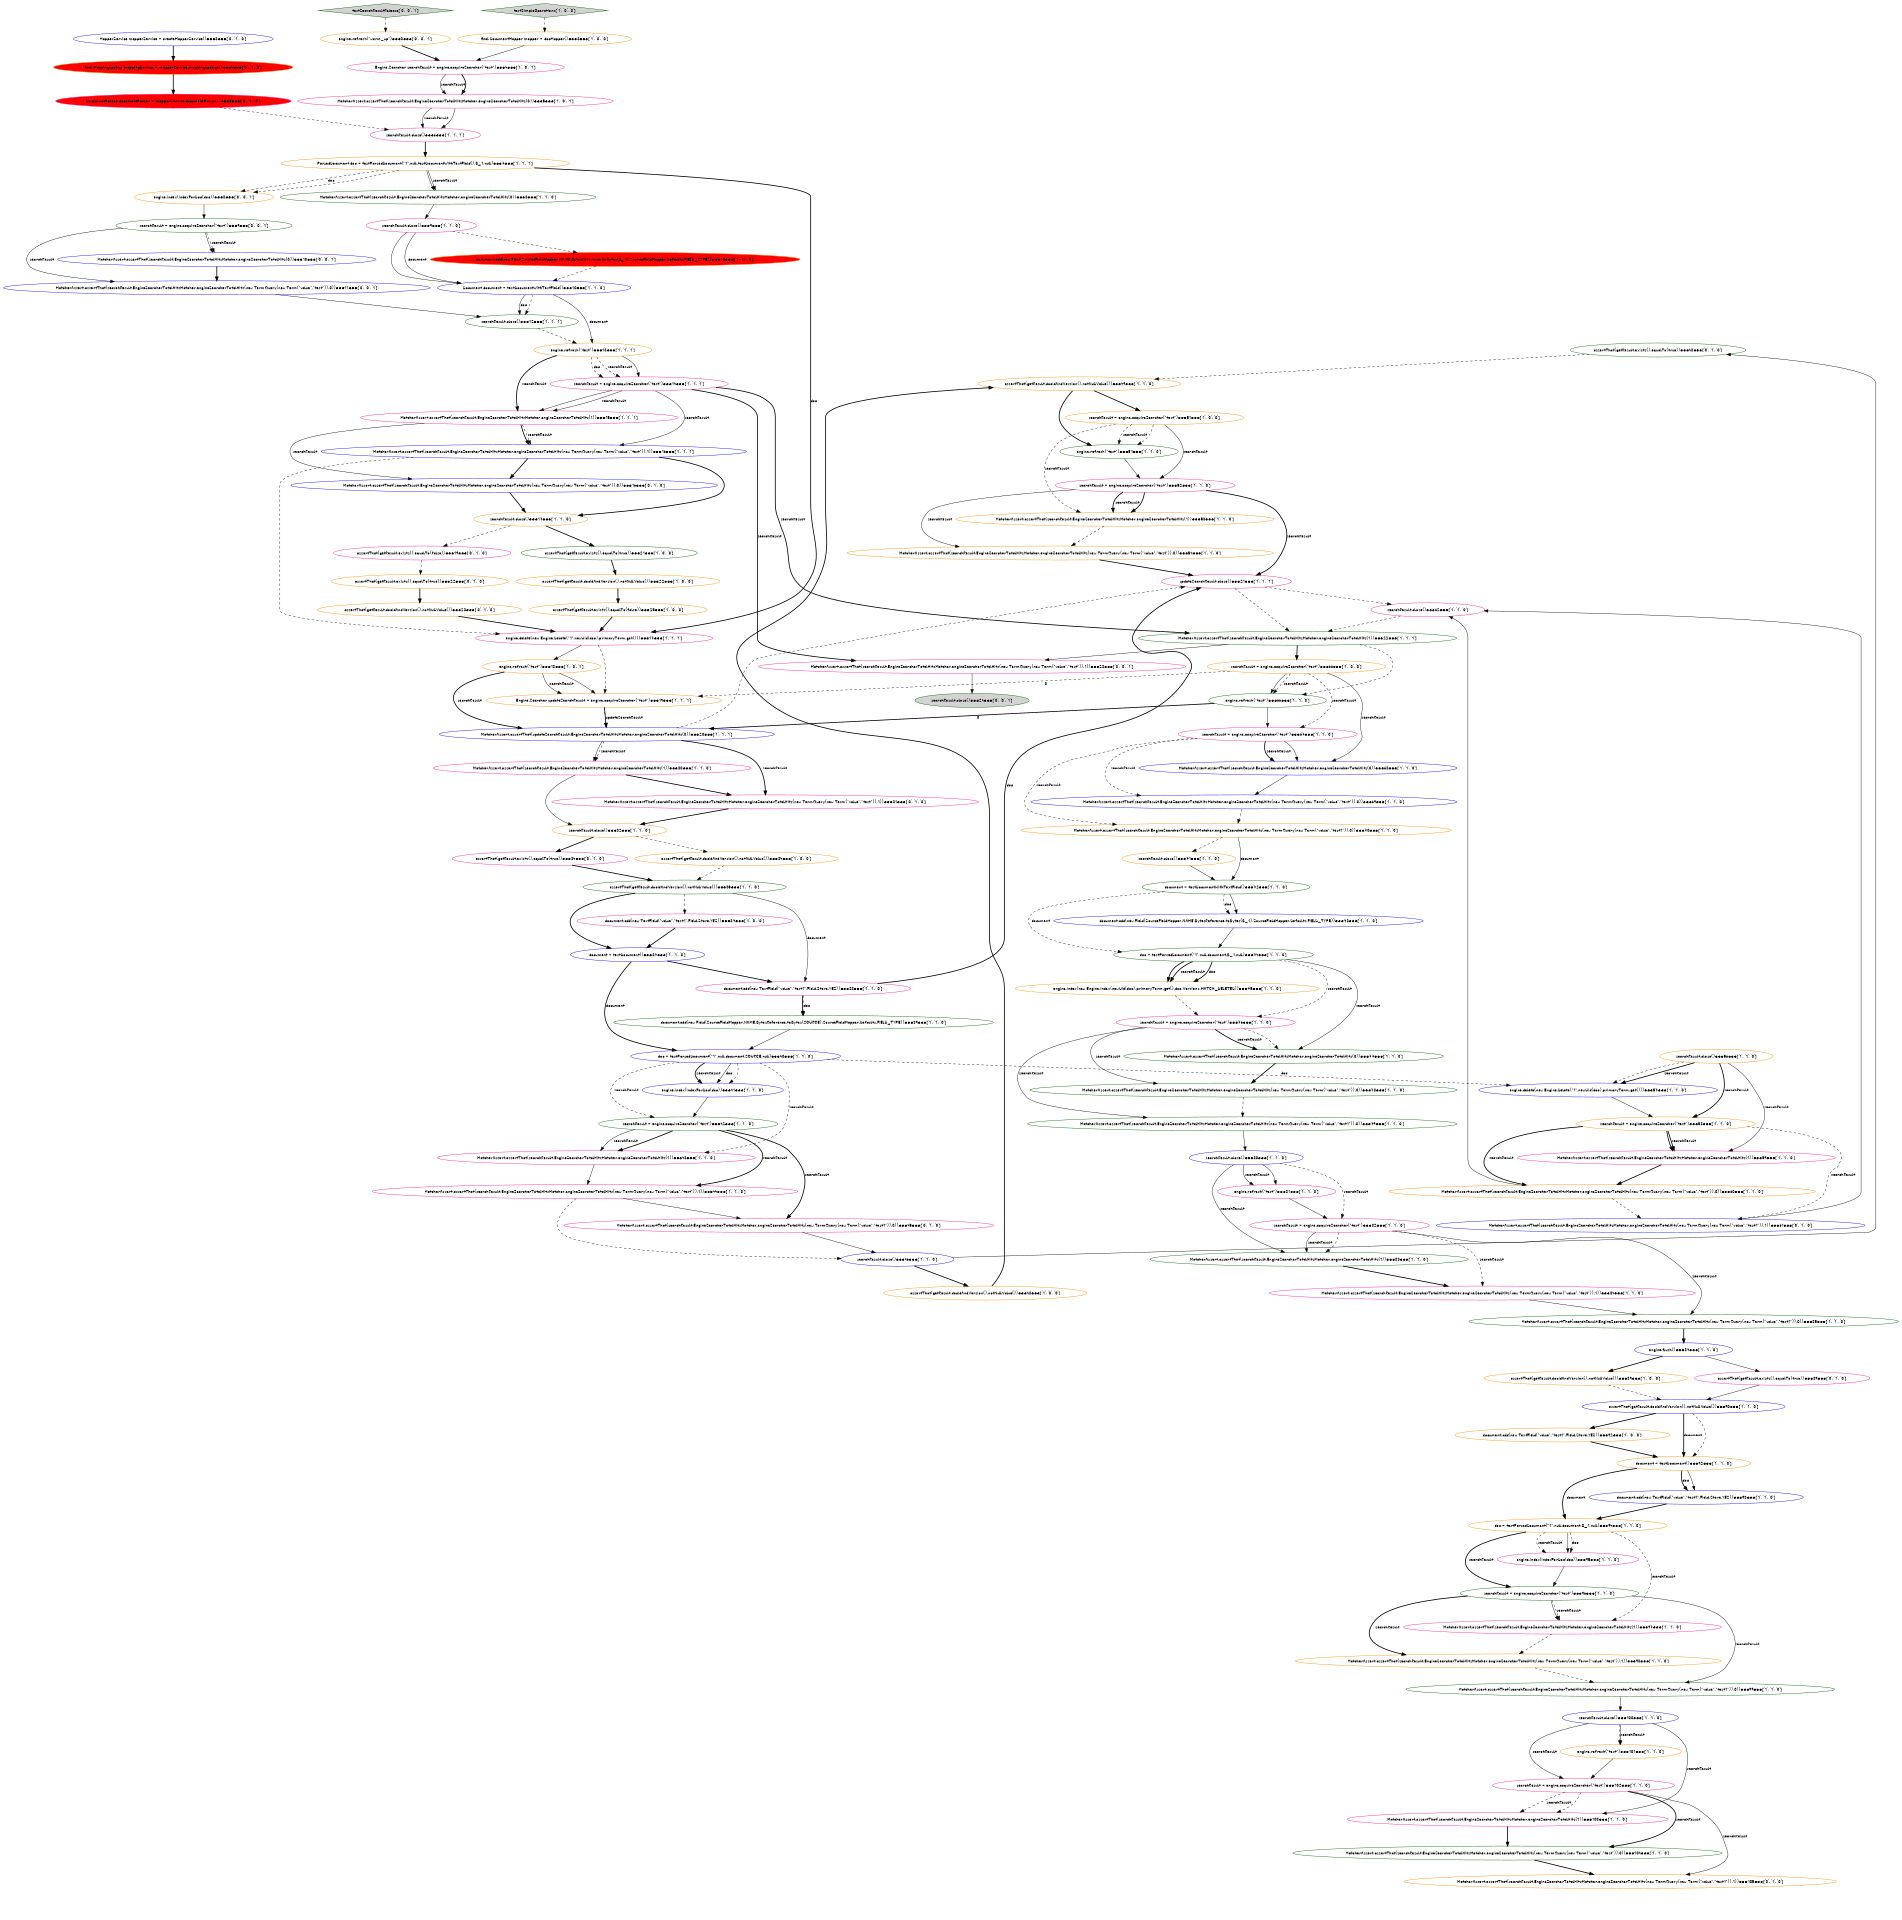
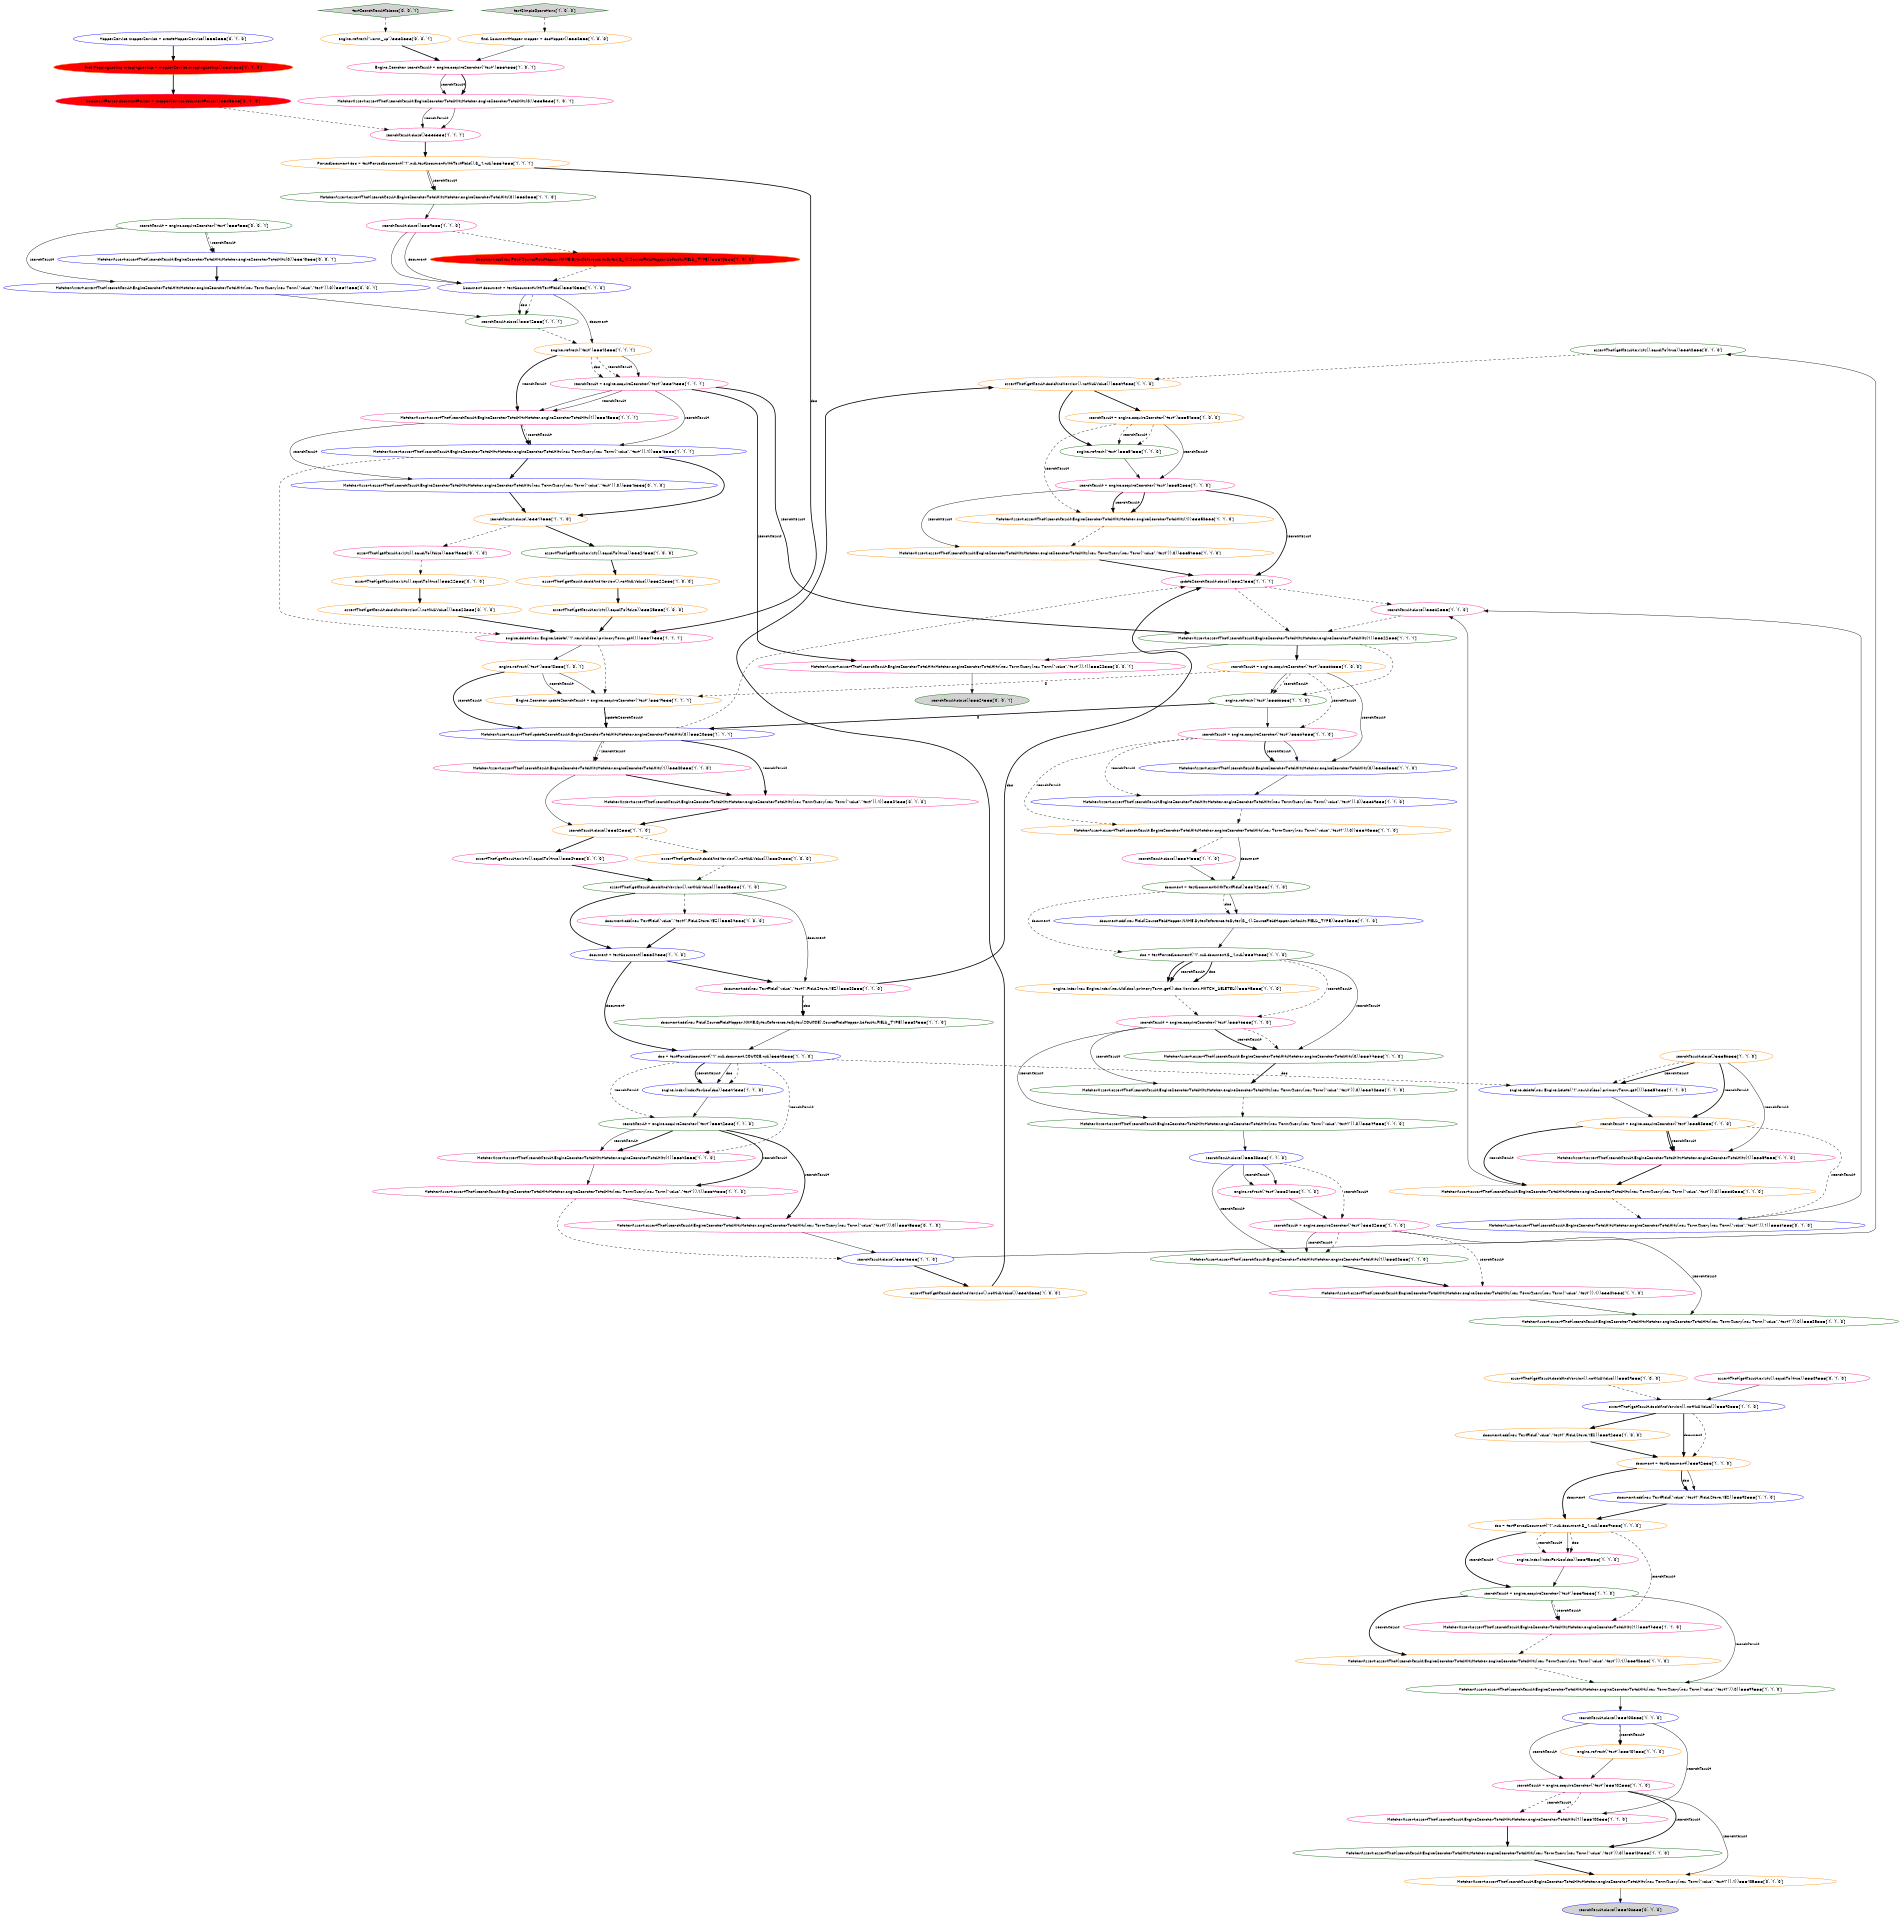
node "engine.index(indexForDoc(doc))@@@8@@@['0', '0', '1']": removed
node "searchResult.close()@@@71@@@['1', '1', '0']": color darkorange -> deeppink
node "engine.flush()@@@87@@@['1', '1', '0']": removed
node "searchResult.close()@@@106@@@['0', '1', '0']": added
